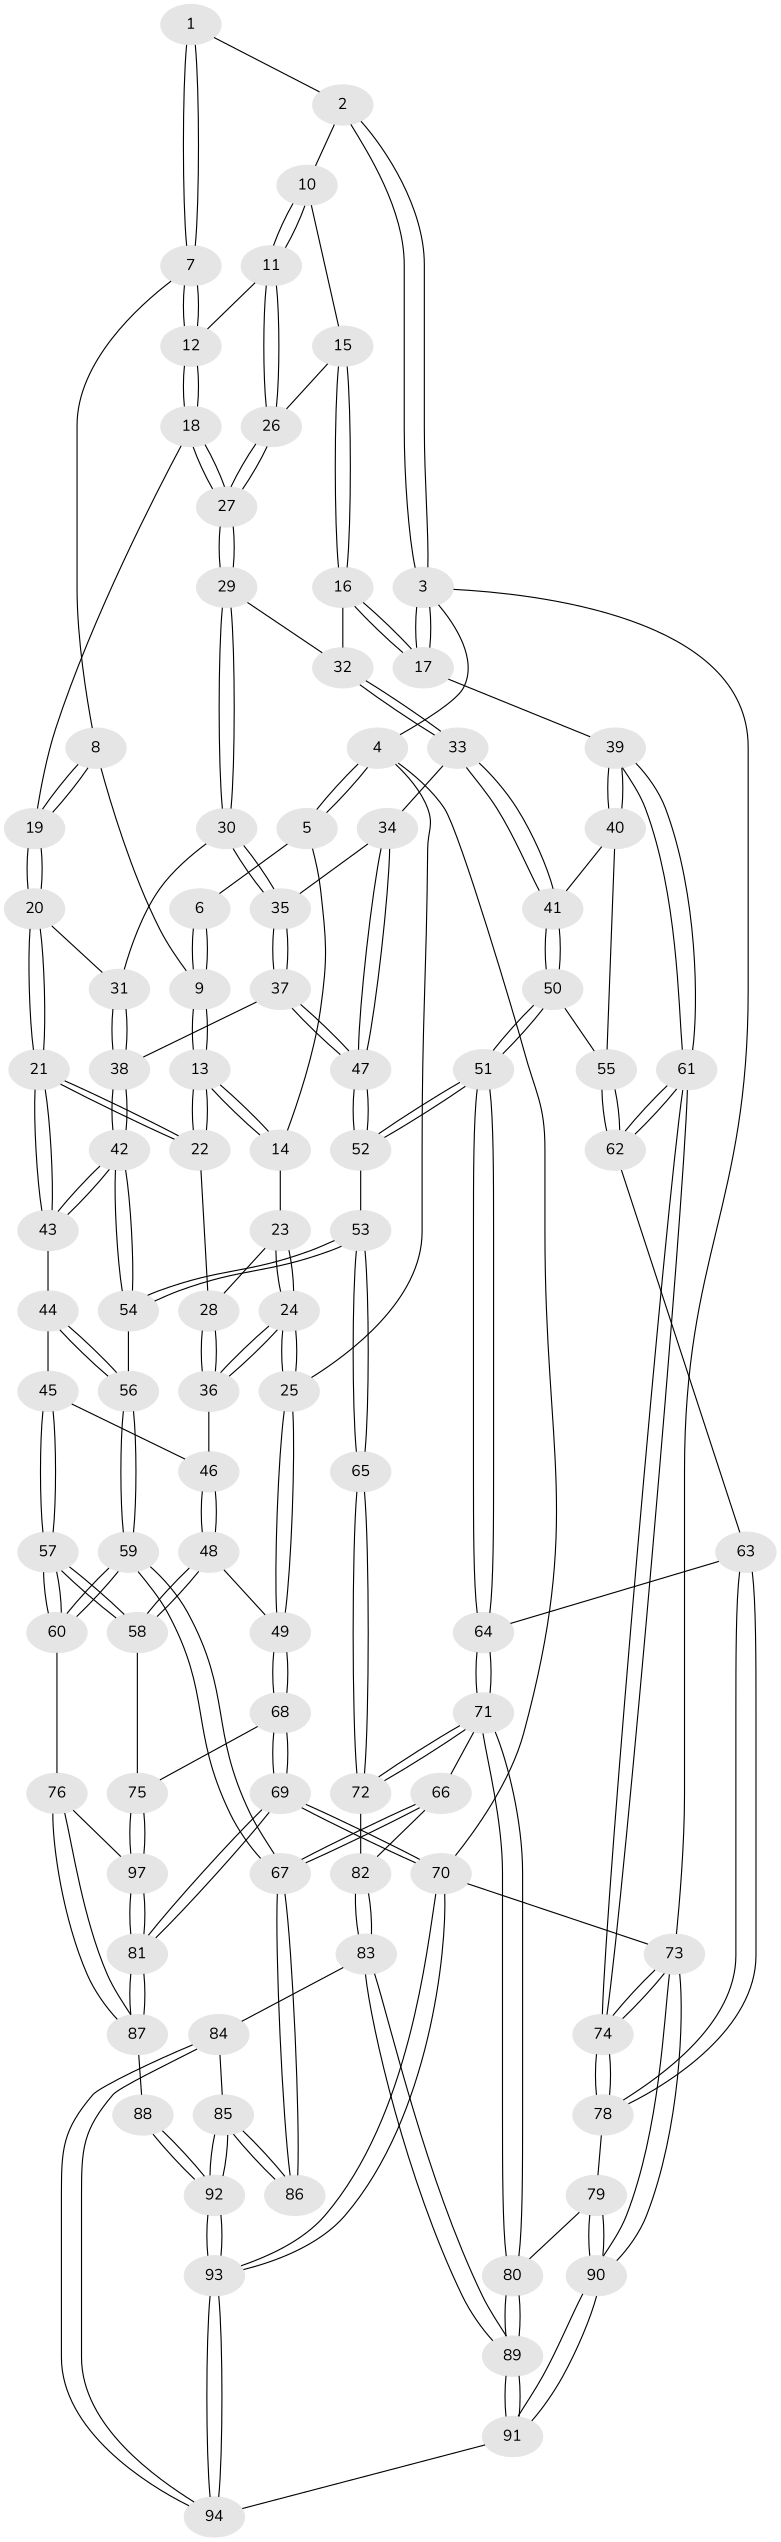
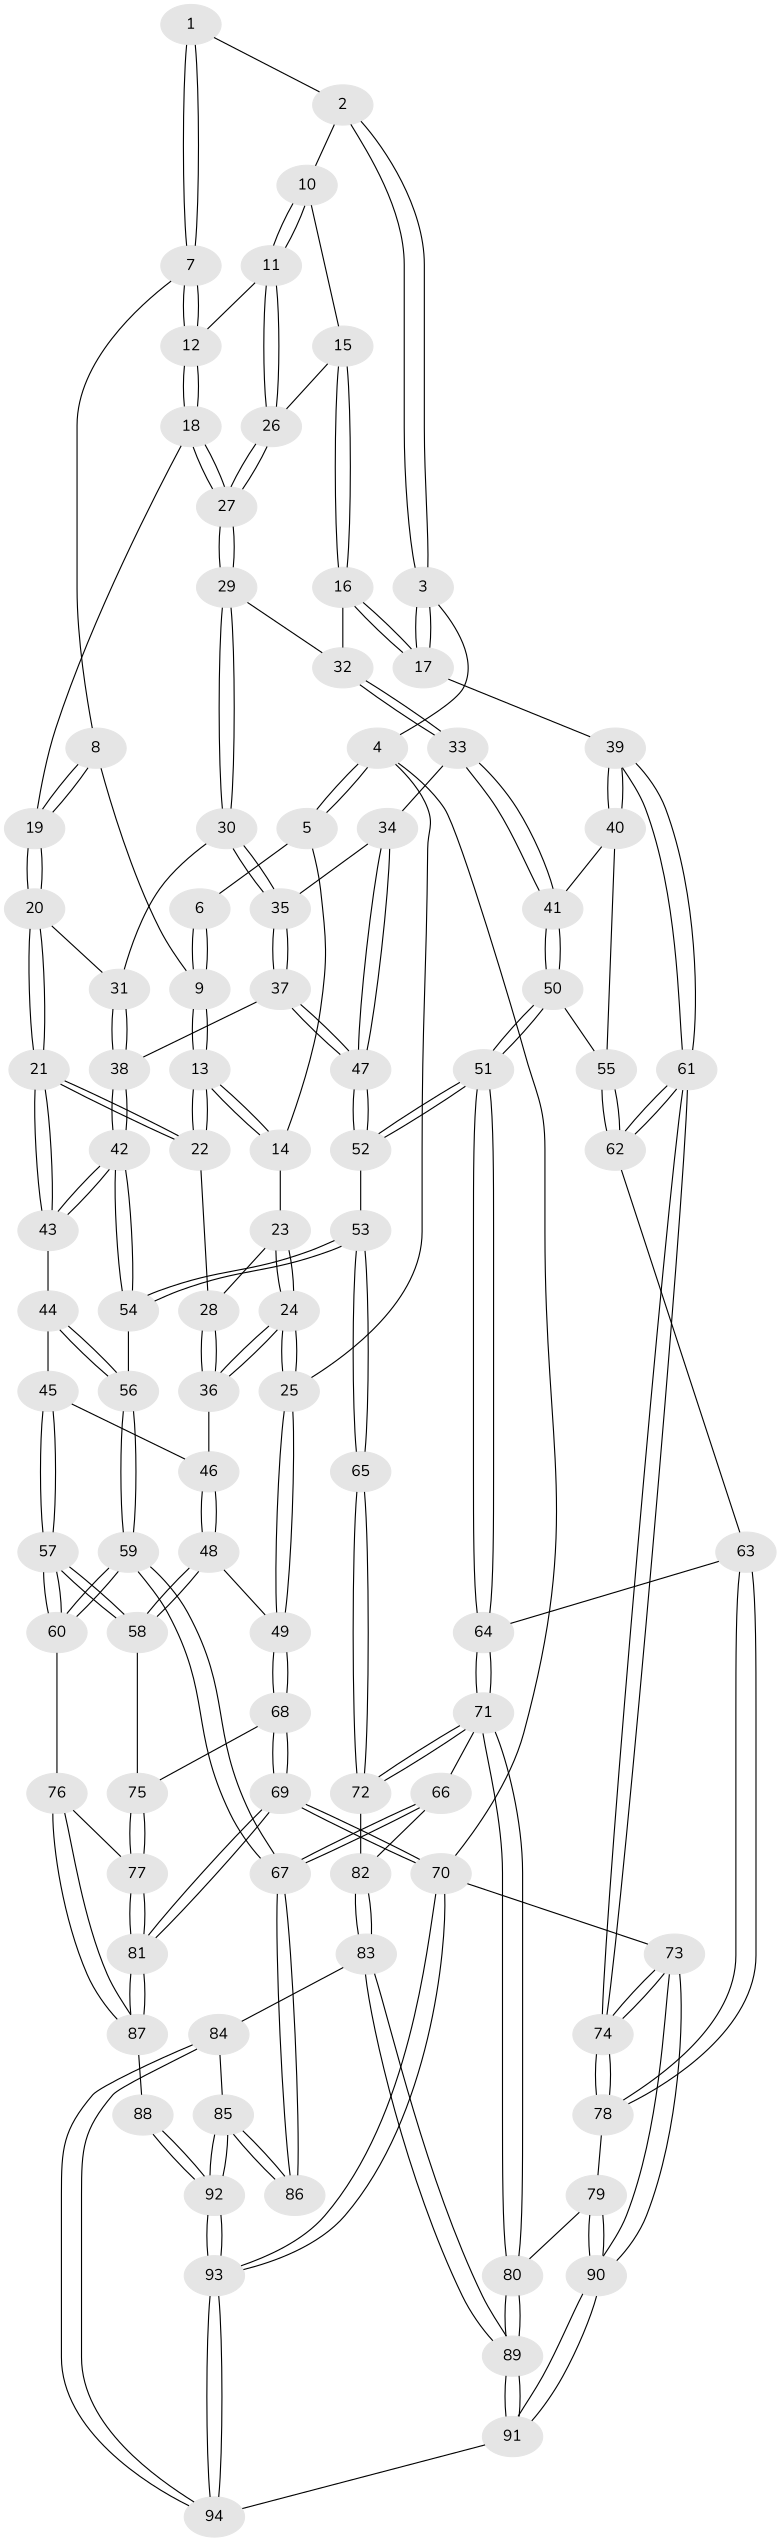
edge "3" -- "73": removed
node "97": label "97" -> "77"
